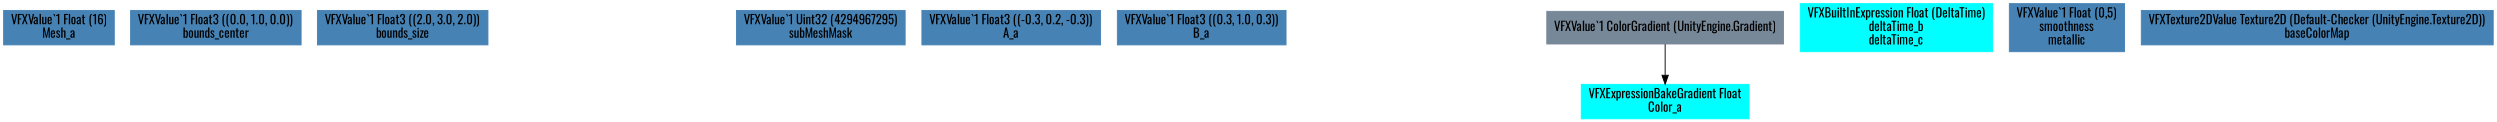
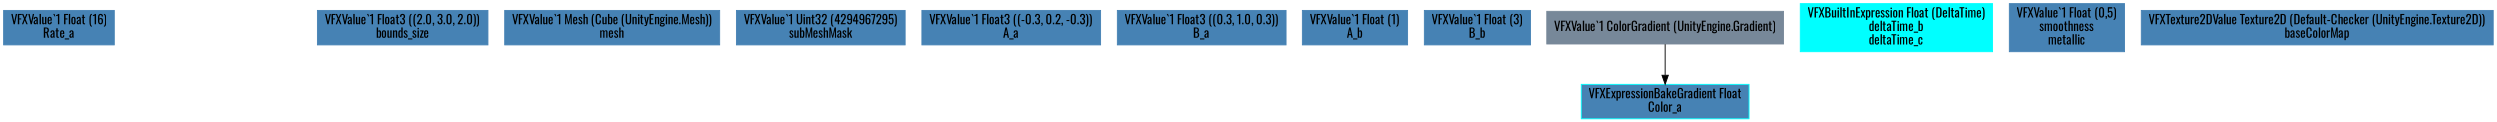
node "VFXValue`1 Float (16) Mesh_a": label "VFXValue`1 Float (16) Mesh_a" -> "VFXValue`1 Float (16) Rate_a"
node "VFXValue`1 Float3 ((0.0, 1.0, 0.0)) bounds_center": removed
node "VFXValue`1 Mesh (Cube (UnityEngine.Mesh)) mesh": added
node "VFXValue`1 Float (1) A_b": added
node "VFXValue`1 Float (3) B_b": added
node "VFXExpressionBakeGradient Float Color_a": fillcolor cyan -> steelblue
